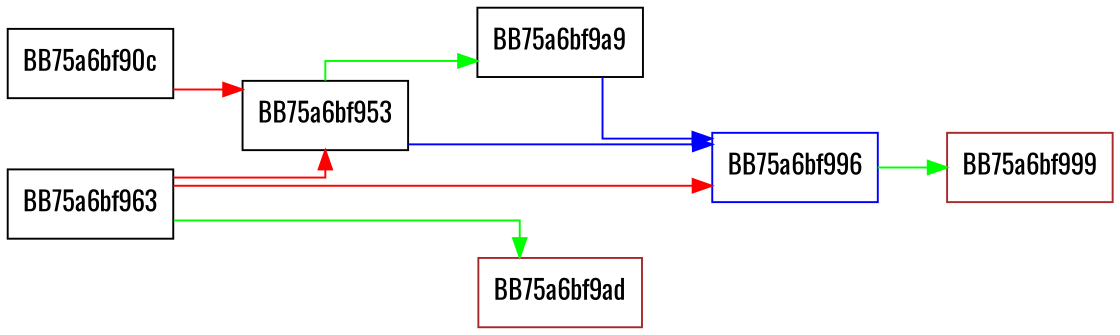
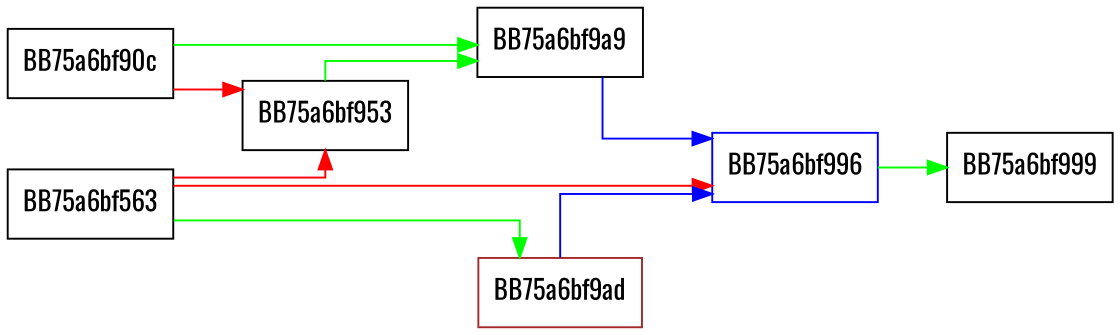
edge "BB75a6bf90c" -> "BB75a6bf9a9": added
edge "BB75a6bf953" -> "BB75a6bf996": now "BB75a6bf9ad" -> "BB75a6bf996"
node "BB75a6bf999": color brown -> black
node "BB75a6bf963": label "BB75a6bf963" -> "BB75a6bf563"
